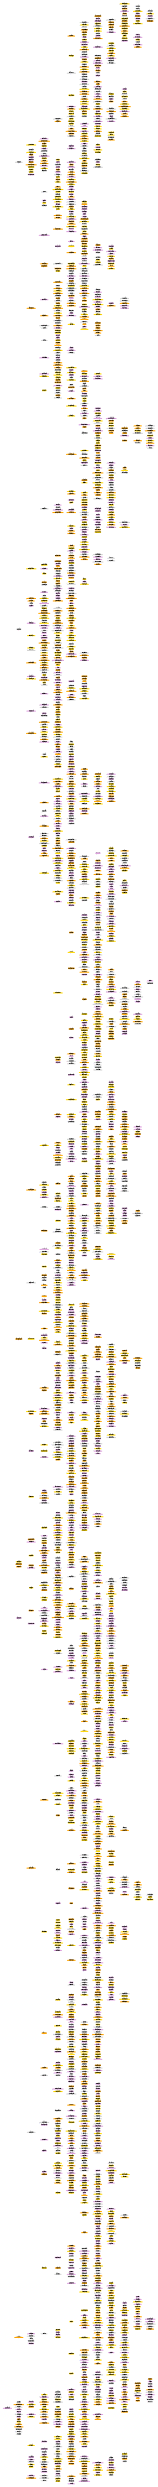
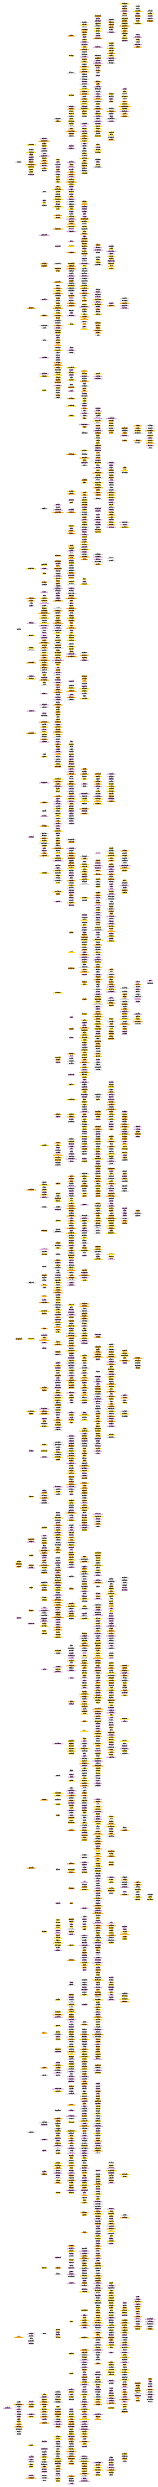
node "Kloblepmonkox": fillcolor gold -> plum
node "Delumiplirix": fillcolor gold -> lightgrey
node "Cridritortostax": removed
node "Joceescasix": fillcolor lightgrey -> orange
node "Prepblepumihipax": fillcolor lightgrey -> orange
node "Diormondyx": fillcolor gold -> lightgrey
node "Prigevinptix": removed
node "Stropgeaarmax": removed
node "Joccinmux": fillcolor plum -> gold
node "Pacbleprox": fillcolor plum -> gold
node "Thortriverlax": added
node "Pacvinmanmicrox": fillcolor lightgrey -> gold
node "Biroratrotix": fillcolor gold -> lightgrey
